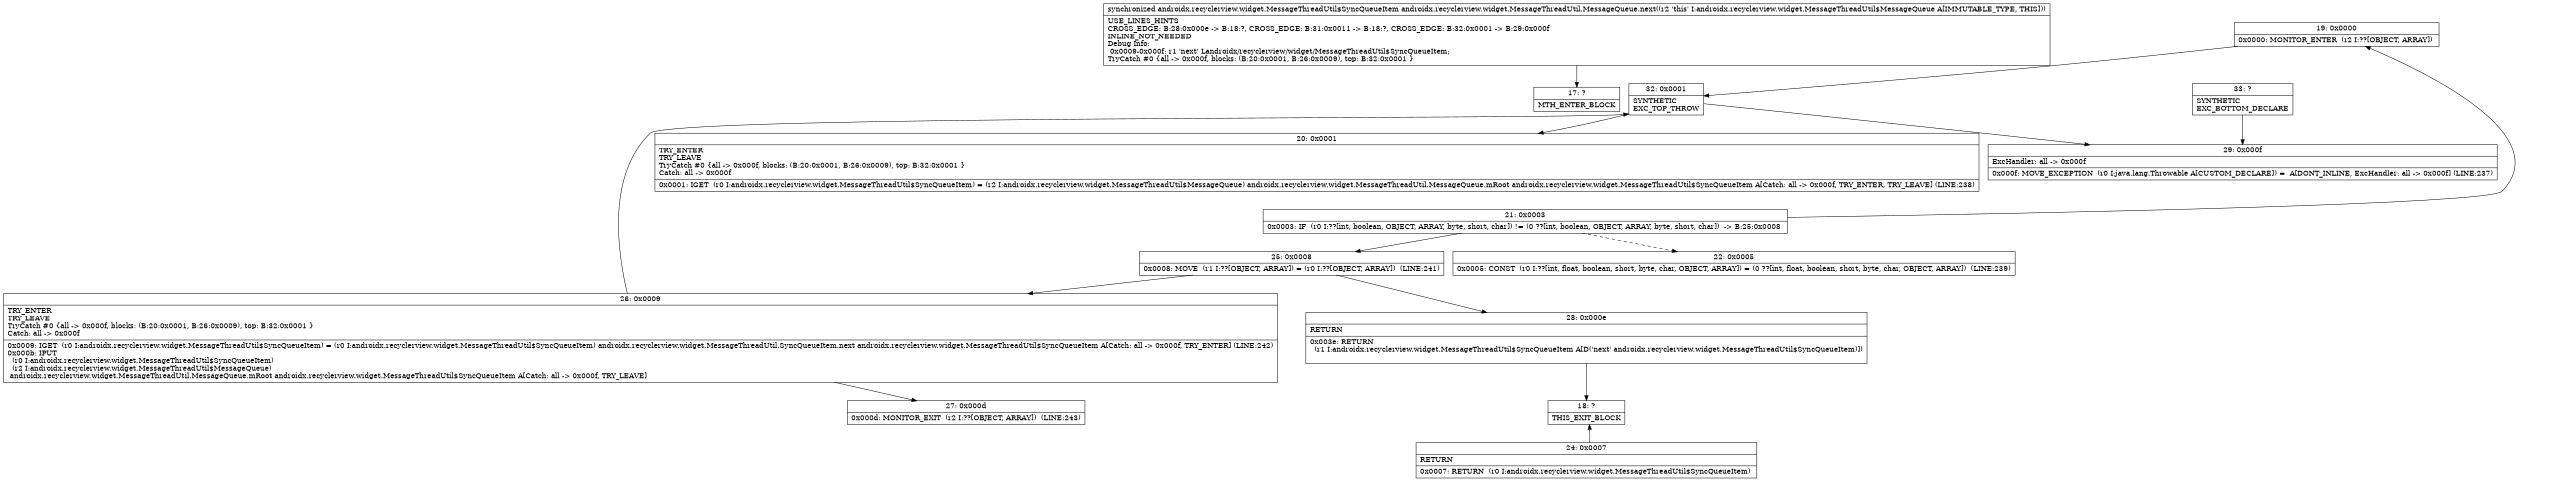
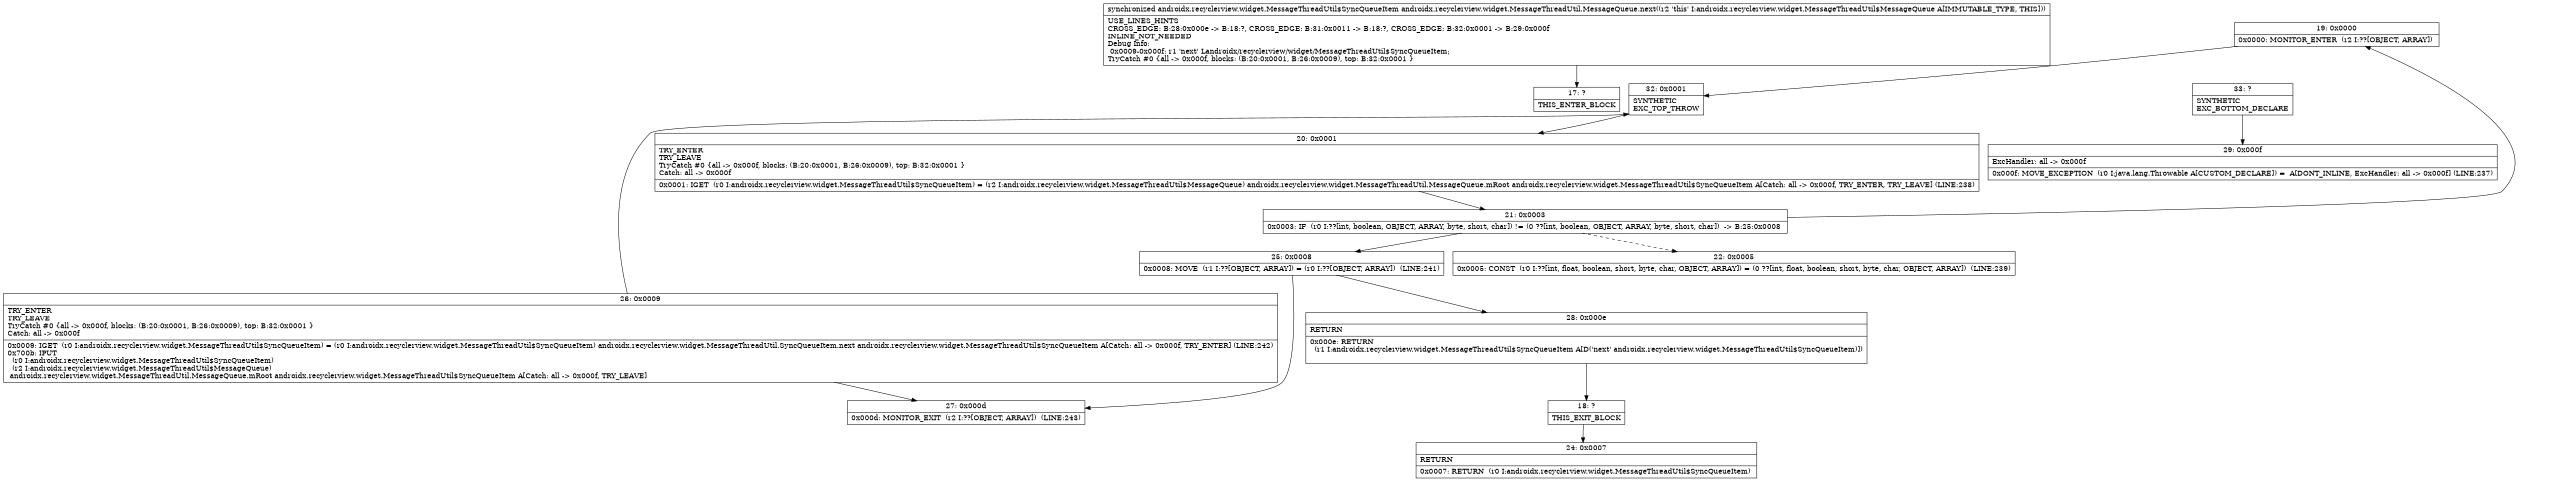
node "17: ?": text "MTH_ENTER_BLOCK" -> "THIS_ENTER_BLOCK"
edge "32: 0x0001" -> "29: 0x000f": removed
edge "20: 0x0001" -> "21: 0x0003": added
edge "25: 0x0008" -> "26: 0x0009": now "25: 0x0008" -> "27: 0x000d"
node "28: 0x000e": text "0x003e: RETURN" -> "0x000e: RETURN"
node "26: 0x0009": text "0x000b: IPUT" -> "0x700b: IPUT"
edge "24: 0x0007" -> "18: ?": reversed
